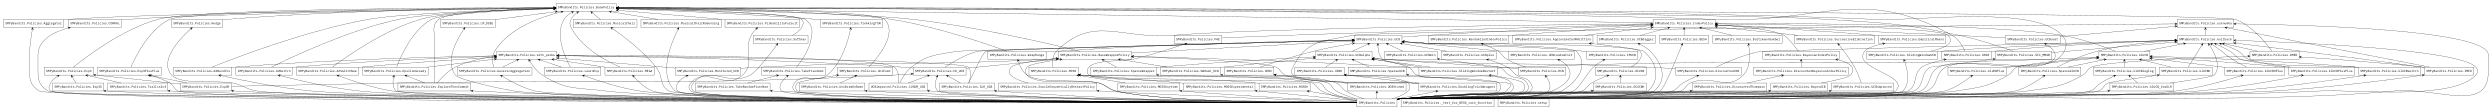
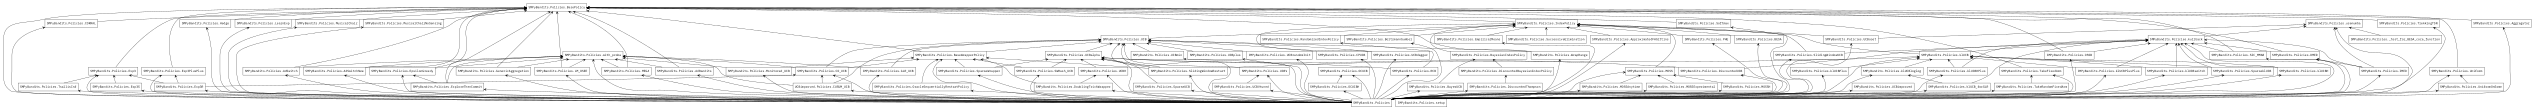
node "SMPyBandits.Policies.ProbabilityPursuit": removed
edge "SMPyBandits.Policies.DoublingTrickWrapper" -> "SMPyBandits.Policies.usenumba": now "SMPyBandits.Policies._test_for_BESA_core_function" -> "SMPyBandits.Policies.usenumba"
edge "SMPyBandits.Policies.OCUCB" -> "SMPyBandits.Policies.UCB": now "SMPyBandits.Policies.UCBdagger" -> "SMPyBandits.Policies.UCB"
edge "SMPyBandits.Policies.LearnExp" -> "SMPyBandits.Policies.with_proba": now "SMPyBandits.Policies.LM_DSEE" -> "SMPyBandits.Policies.with_proba"
edge "SMPyBandits.Policies.UCBimproved" -> "SMPyBandits.Policies.SuccessiveElimination": removed
edge "SMPyBandits.Policies.GLR_UCB" -> "SMPyBandits.Policies.CD_UCB": removed
